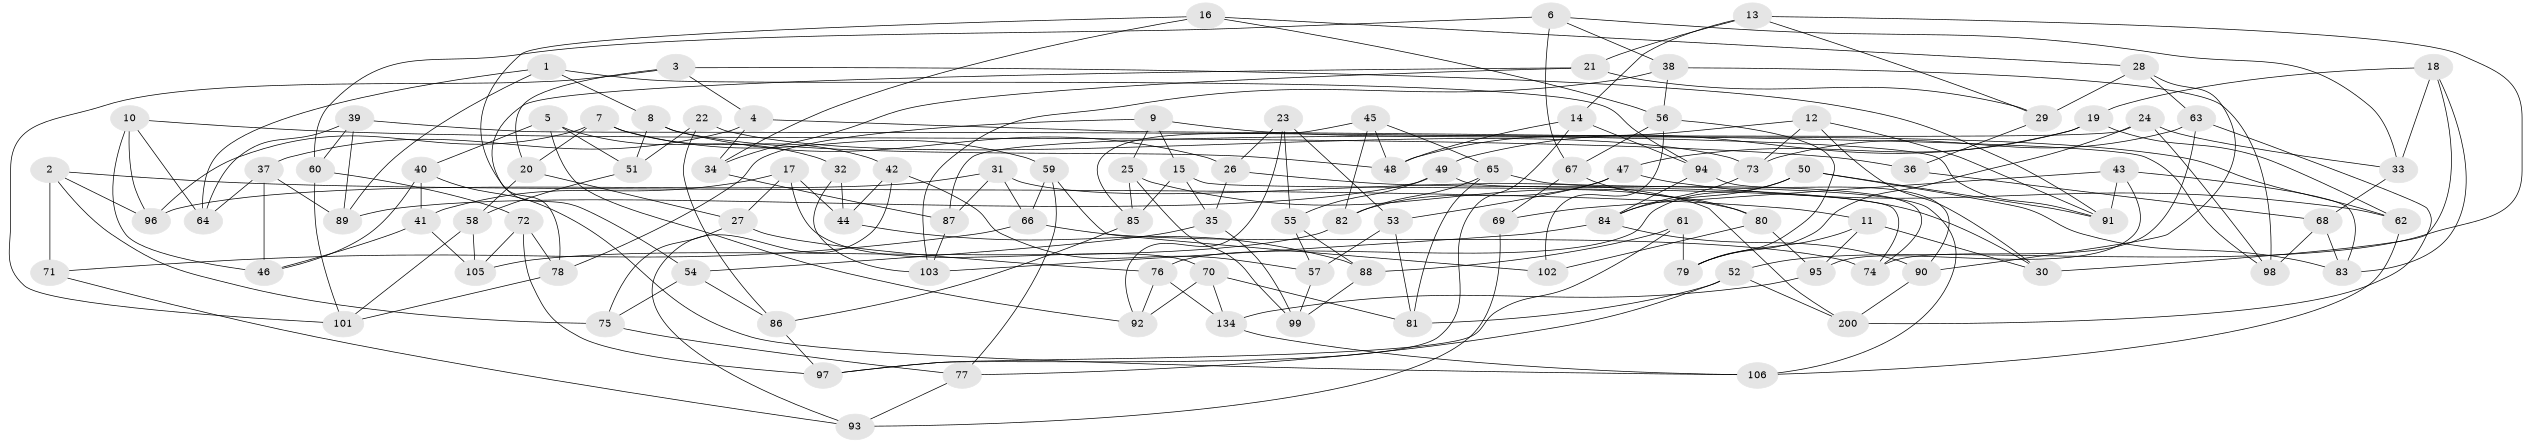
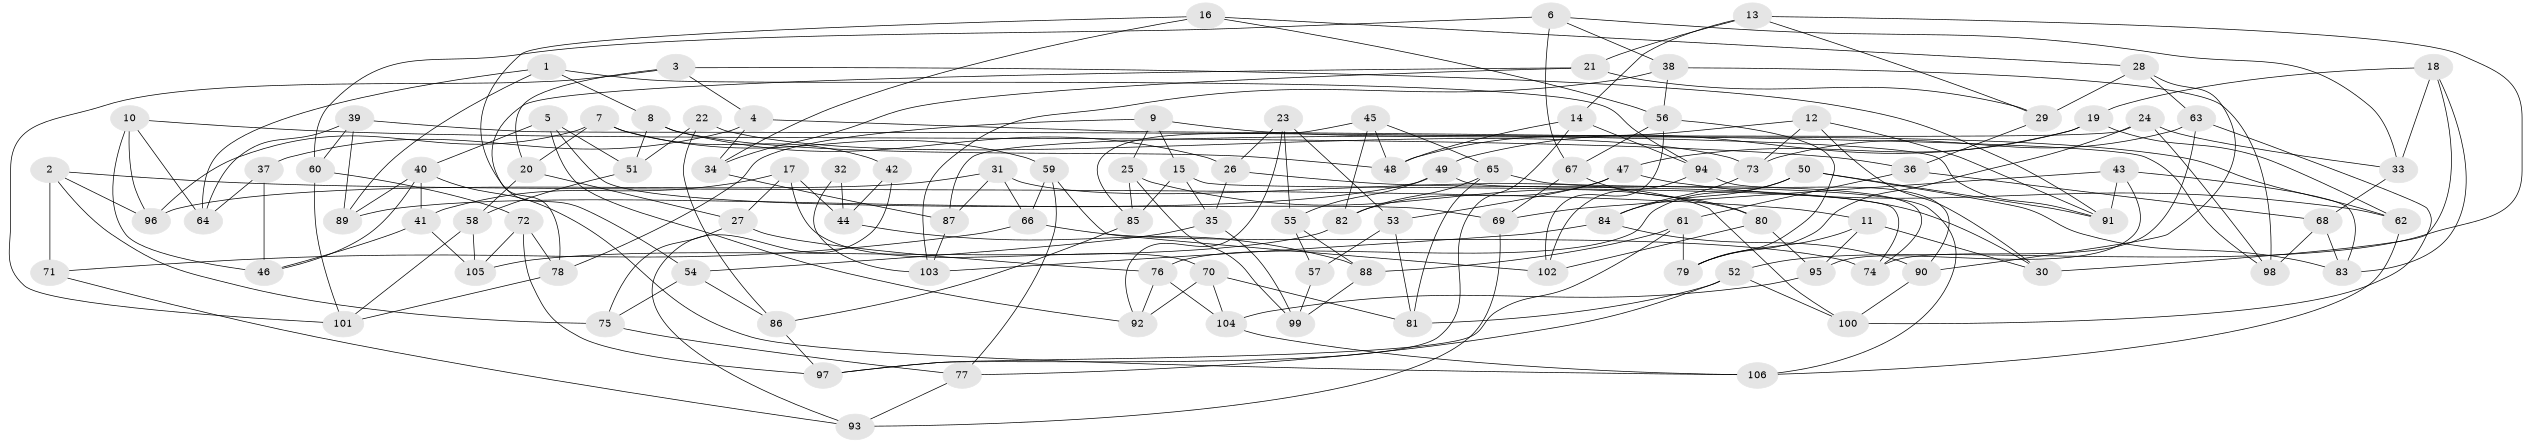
edge "5" -- "32": now "5" -- "69"
edge "94" -- "84": now "94" -- "102"
edge "37" -- "89": now "40" -- "89"
edge "36" -- "61": added
edge "42" -- "57": removed
node "134": label "134" -> "104"
node "200": label "200" -> "100"
